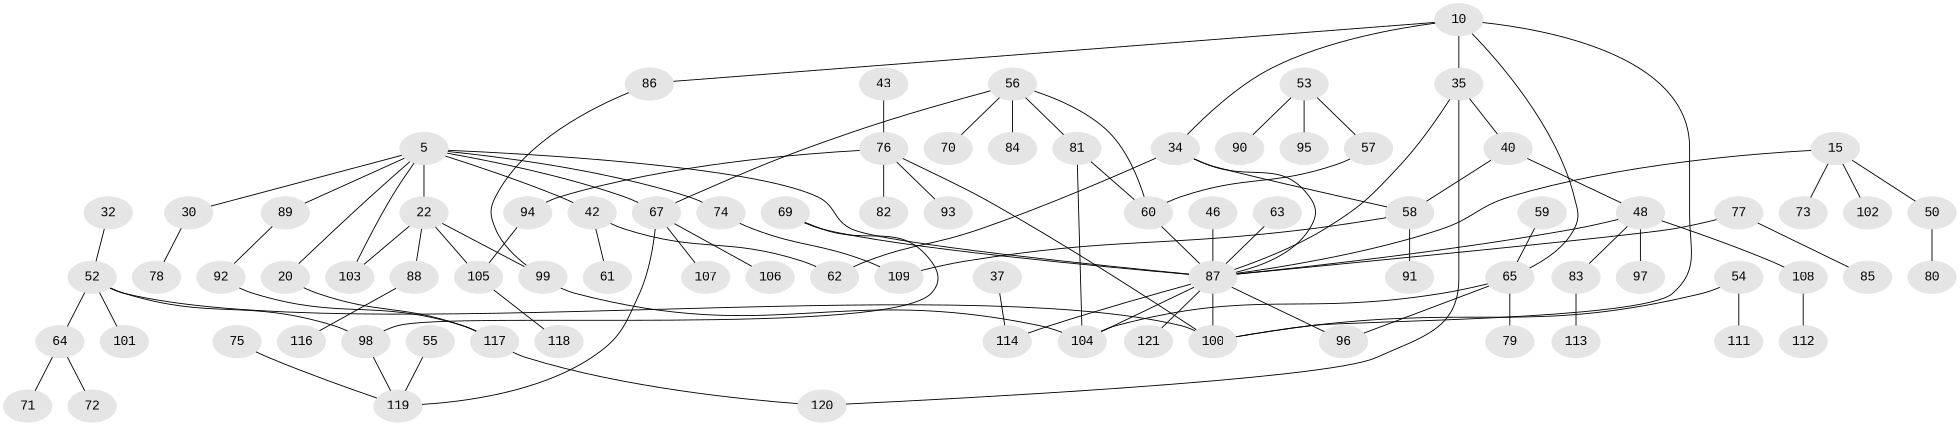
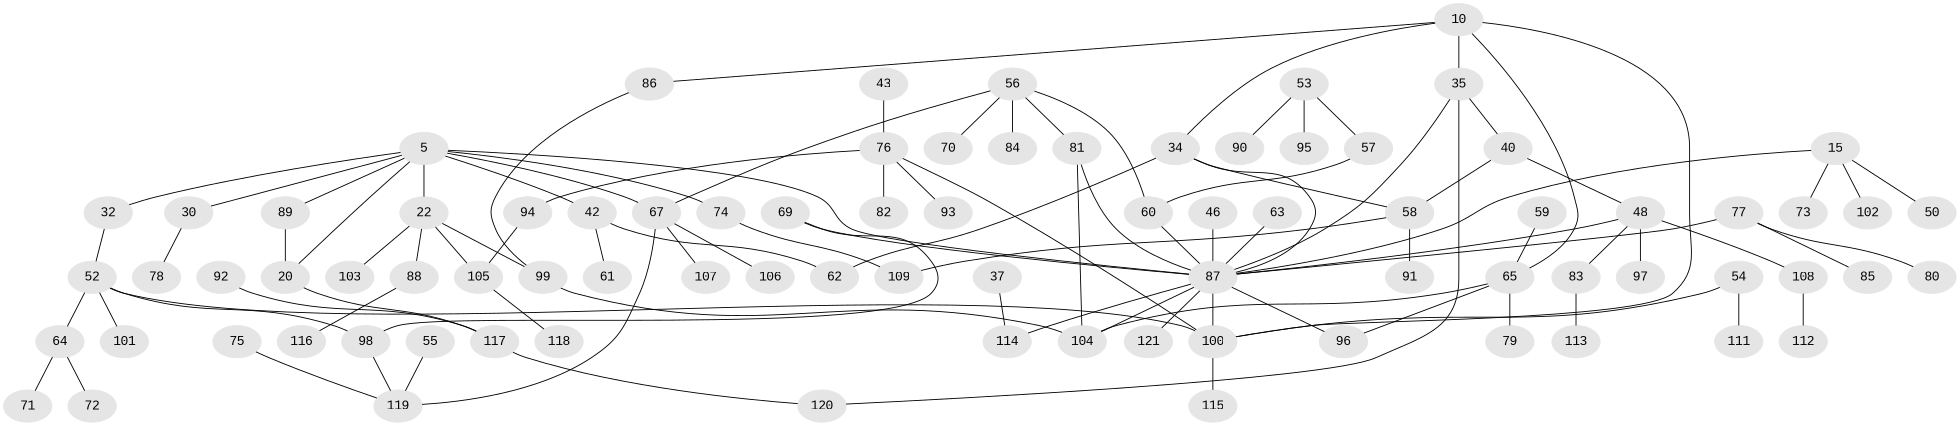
edge "81" -- "60": now "81" -- "87"
edge "5" -- "103": now "5" -- "32"
edge "89" -- "92": now "89" -- "20"
edge "50" -- "80": now "77" -- "80"
node "115": added
